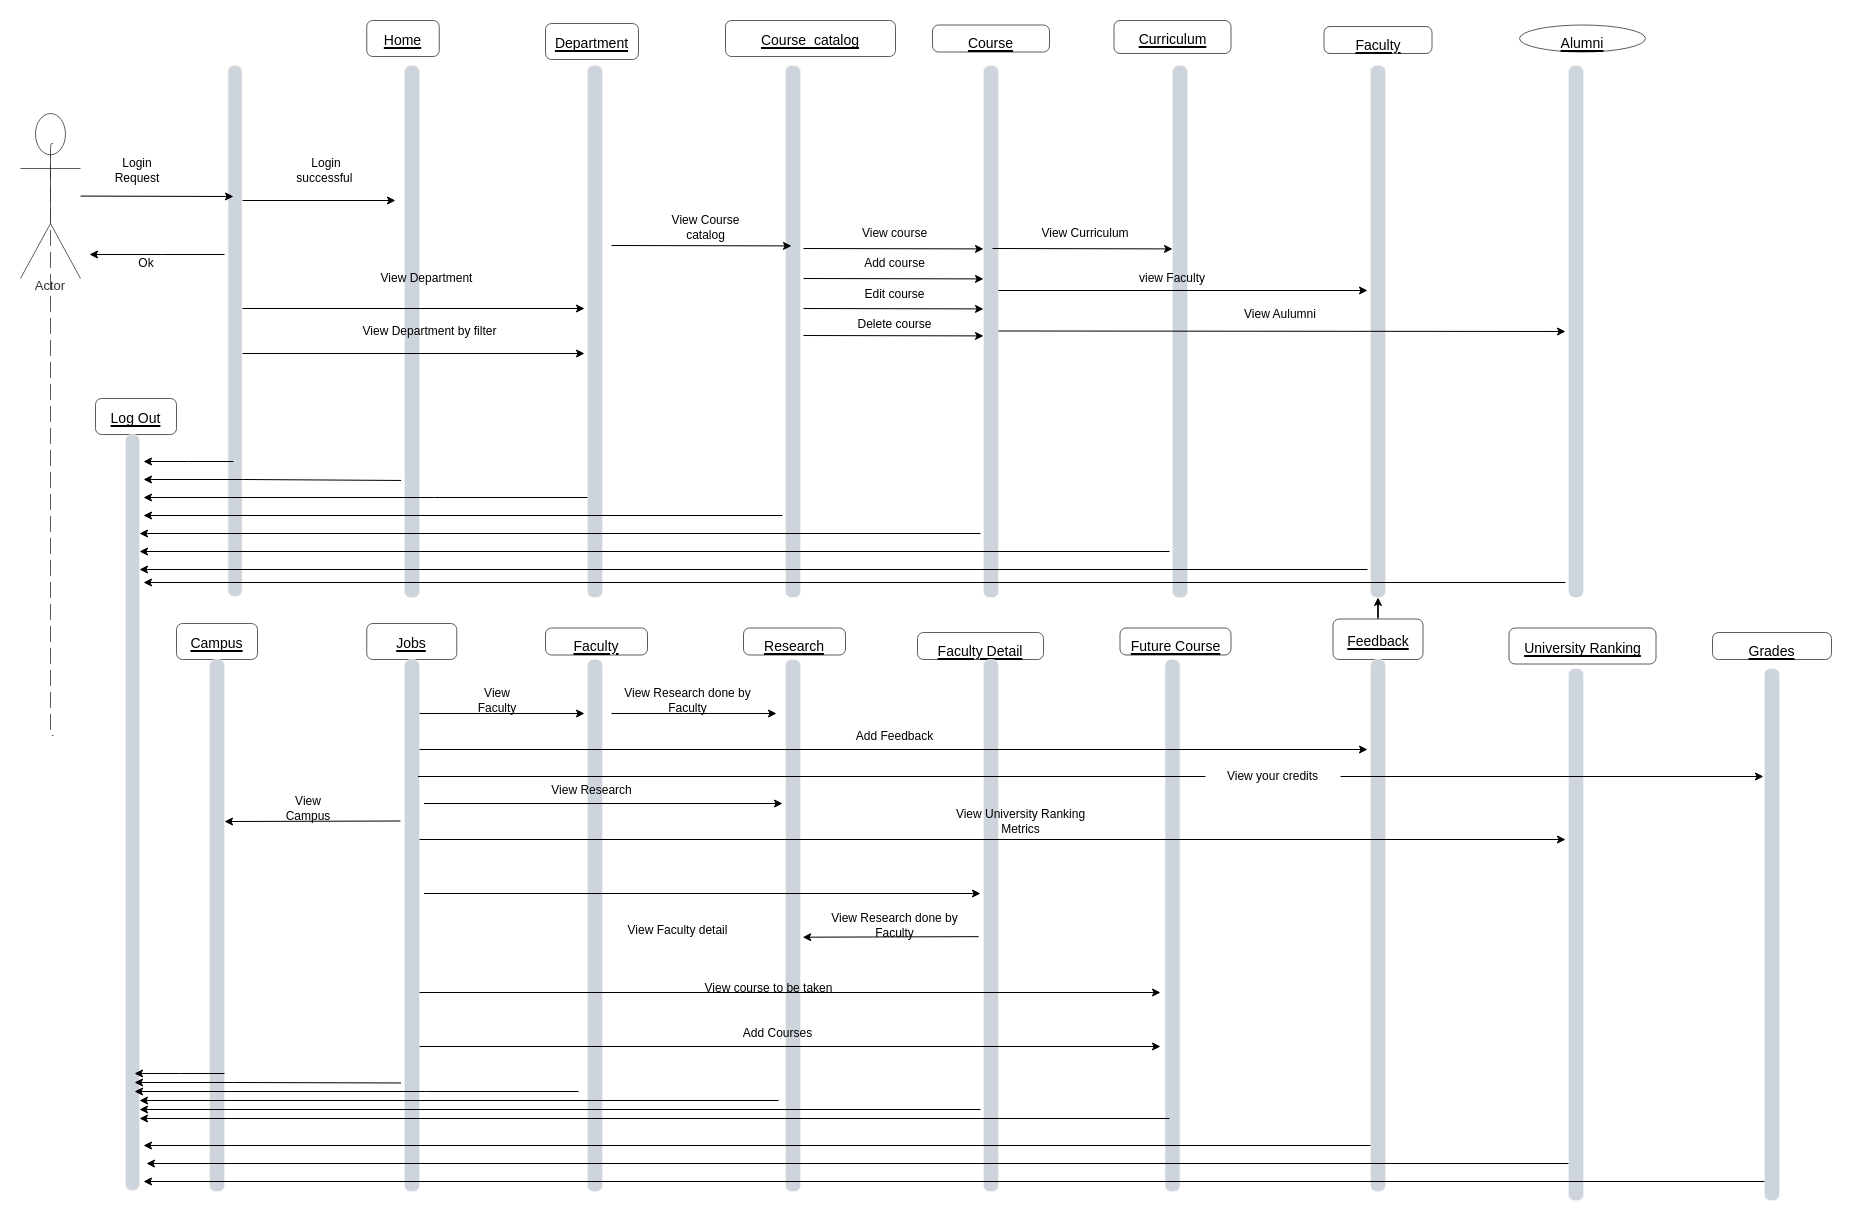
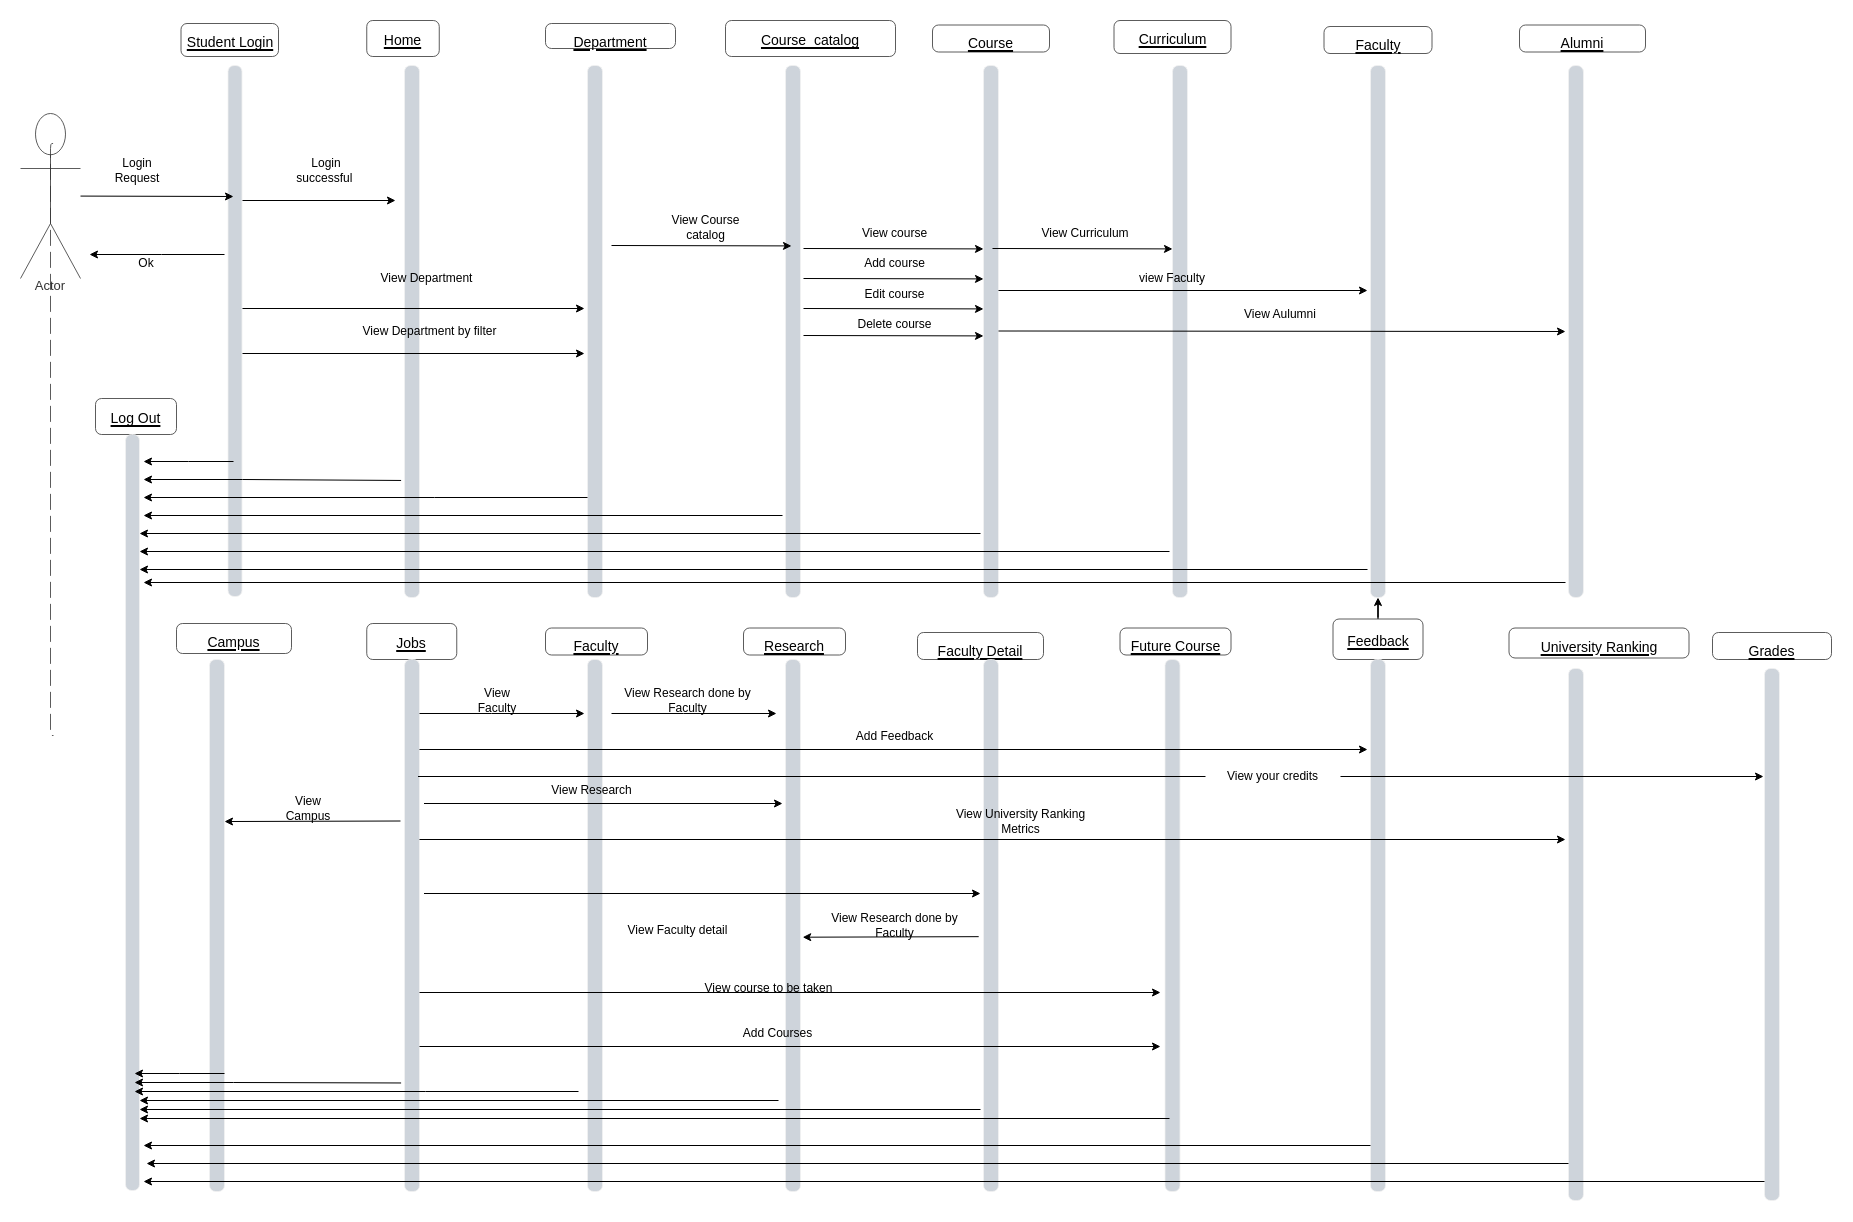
node "Alumni": shape ellipse -> rounded rectangle
node "Student Login": added
node "Department": size 93x36 -> 130x25
node "Campus": size 81x36 -> 115x30
node "University Ranking": size 147x36 -> 180x30
